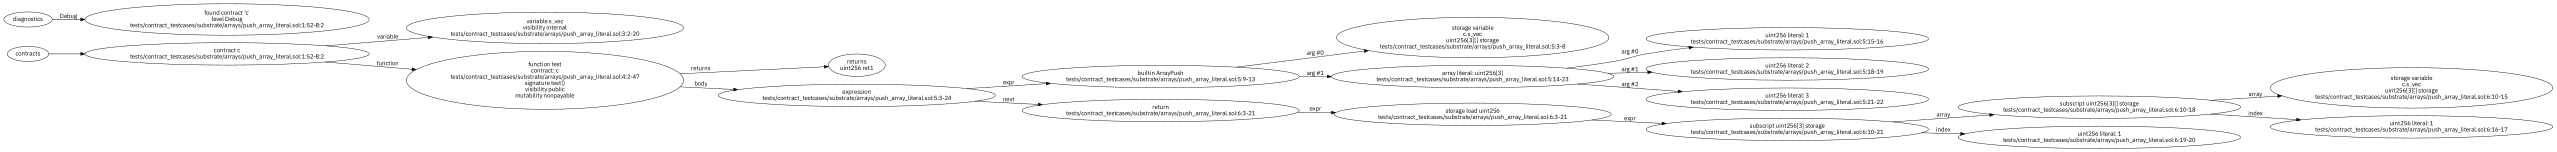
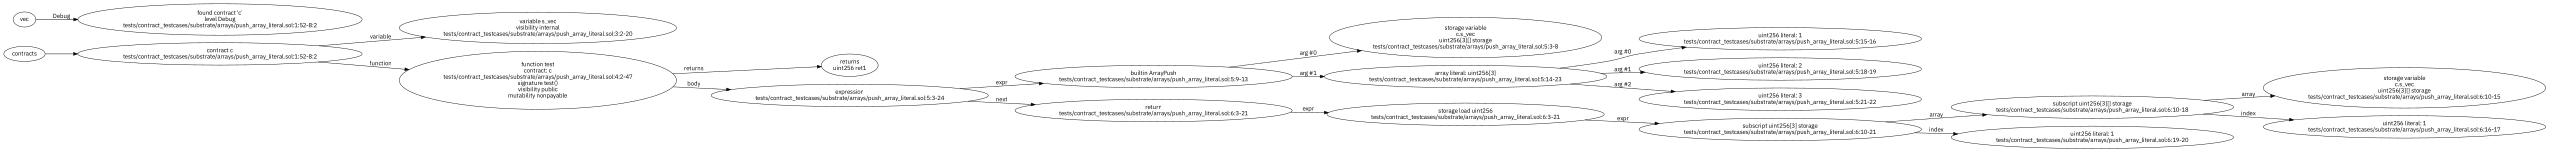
node "diagnostics": label "diagnostics" -> "vec"
